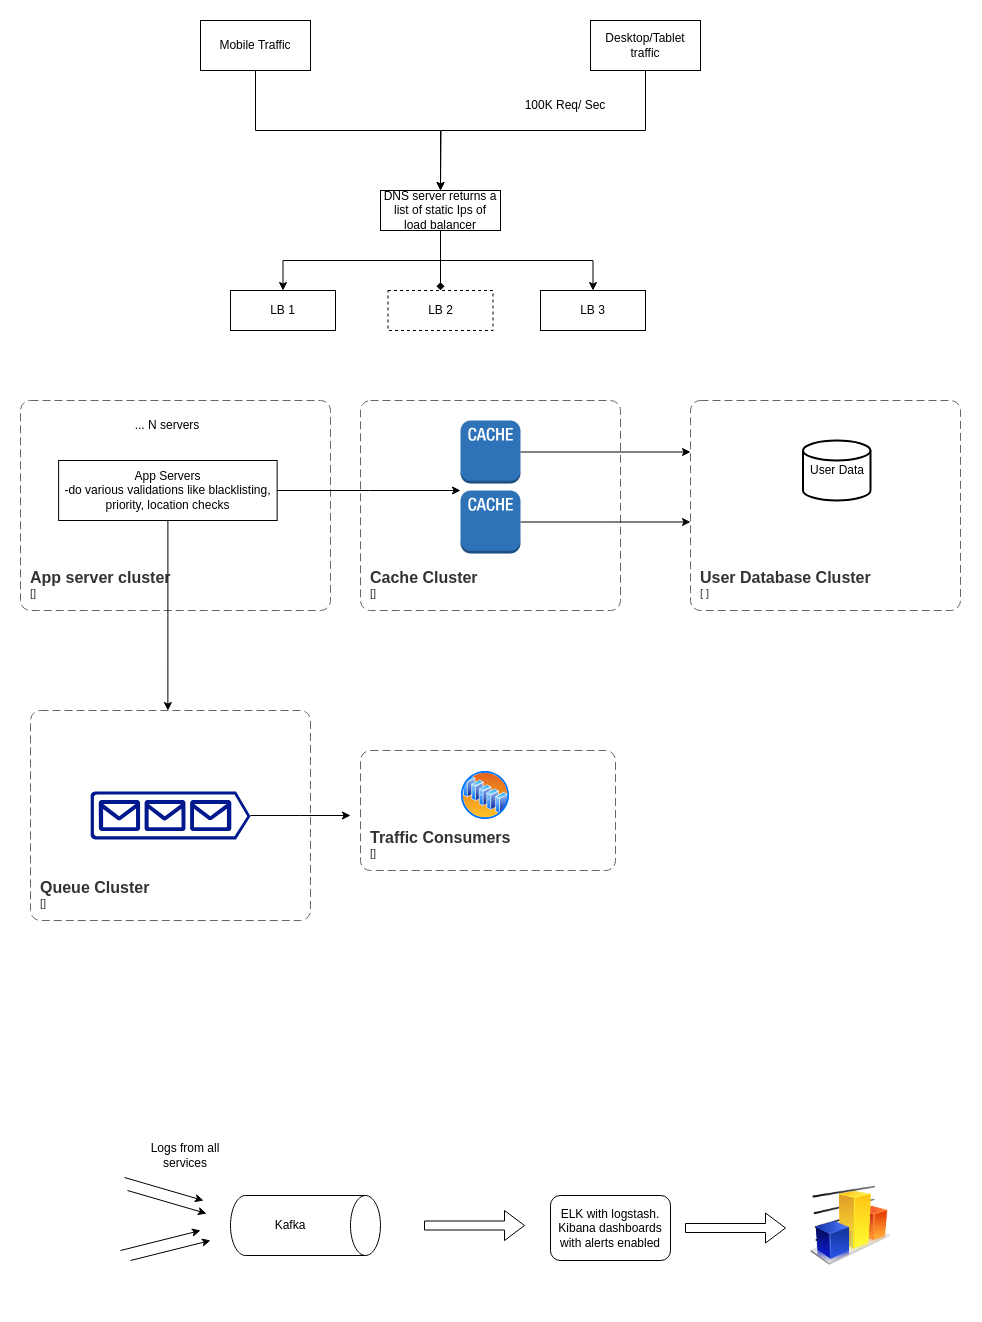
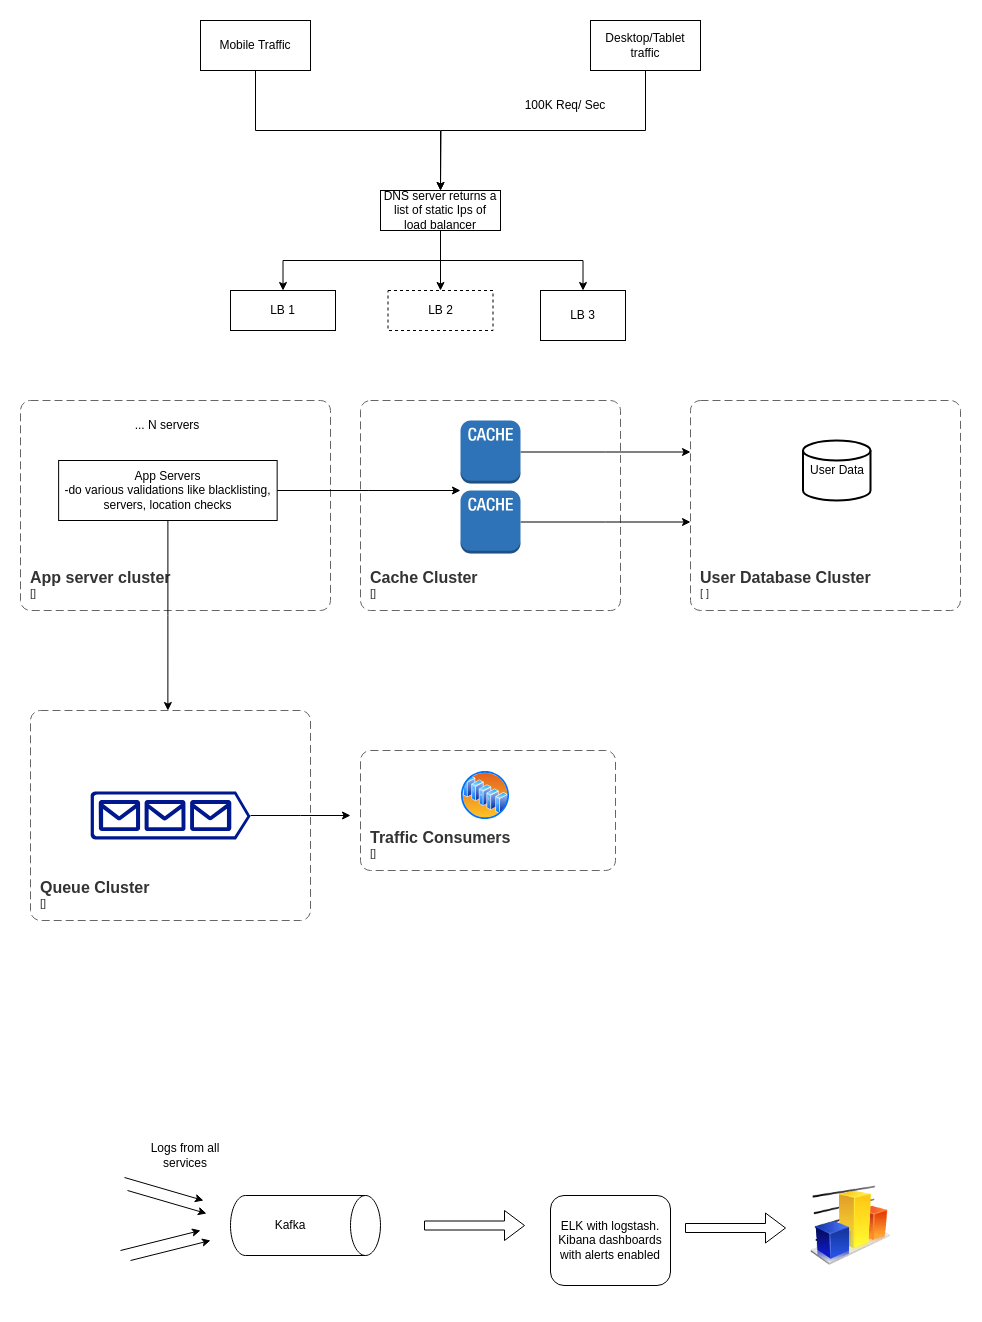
edge "DNS server returns a list of static Ips of load balancer" -> "LB 2": arrowhead diamond -> classic
node "LB 3": size 105x40 -> 85x50
node "App Servers -do various validations like blacklisting, priority, location checks": label "App Servers -do various validations like blacklisting, priority, location checks" -> "App Servers -do various validations like blacklisting, servers, location checks"
node "ELK with logstash. Kibana dashboards with alerts enabled": size 120x65 -> 120x90
